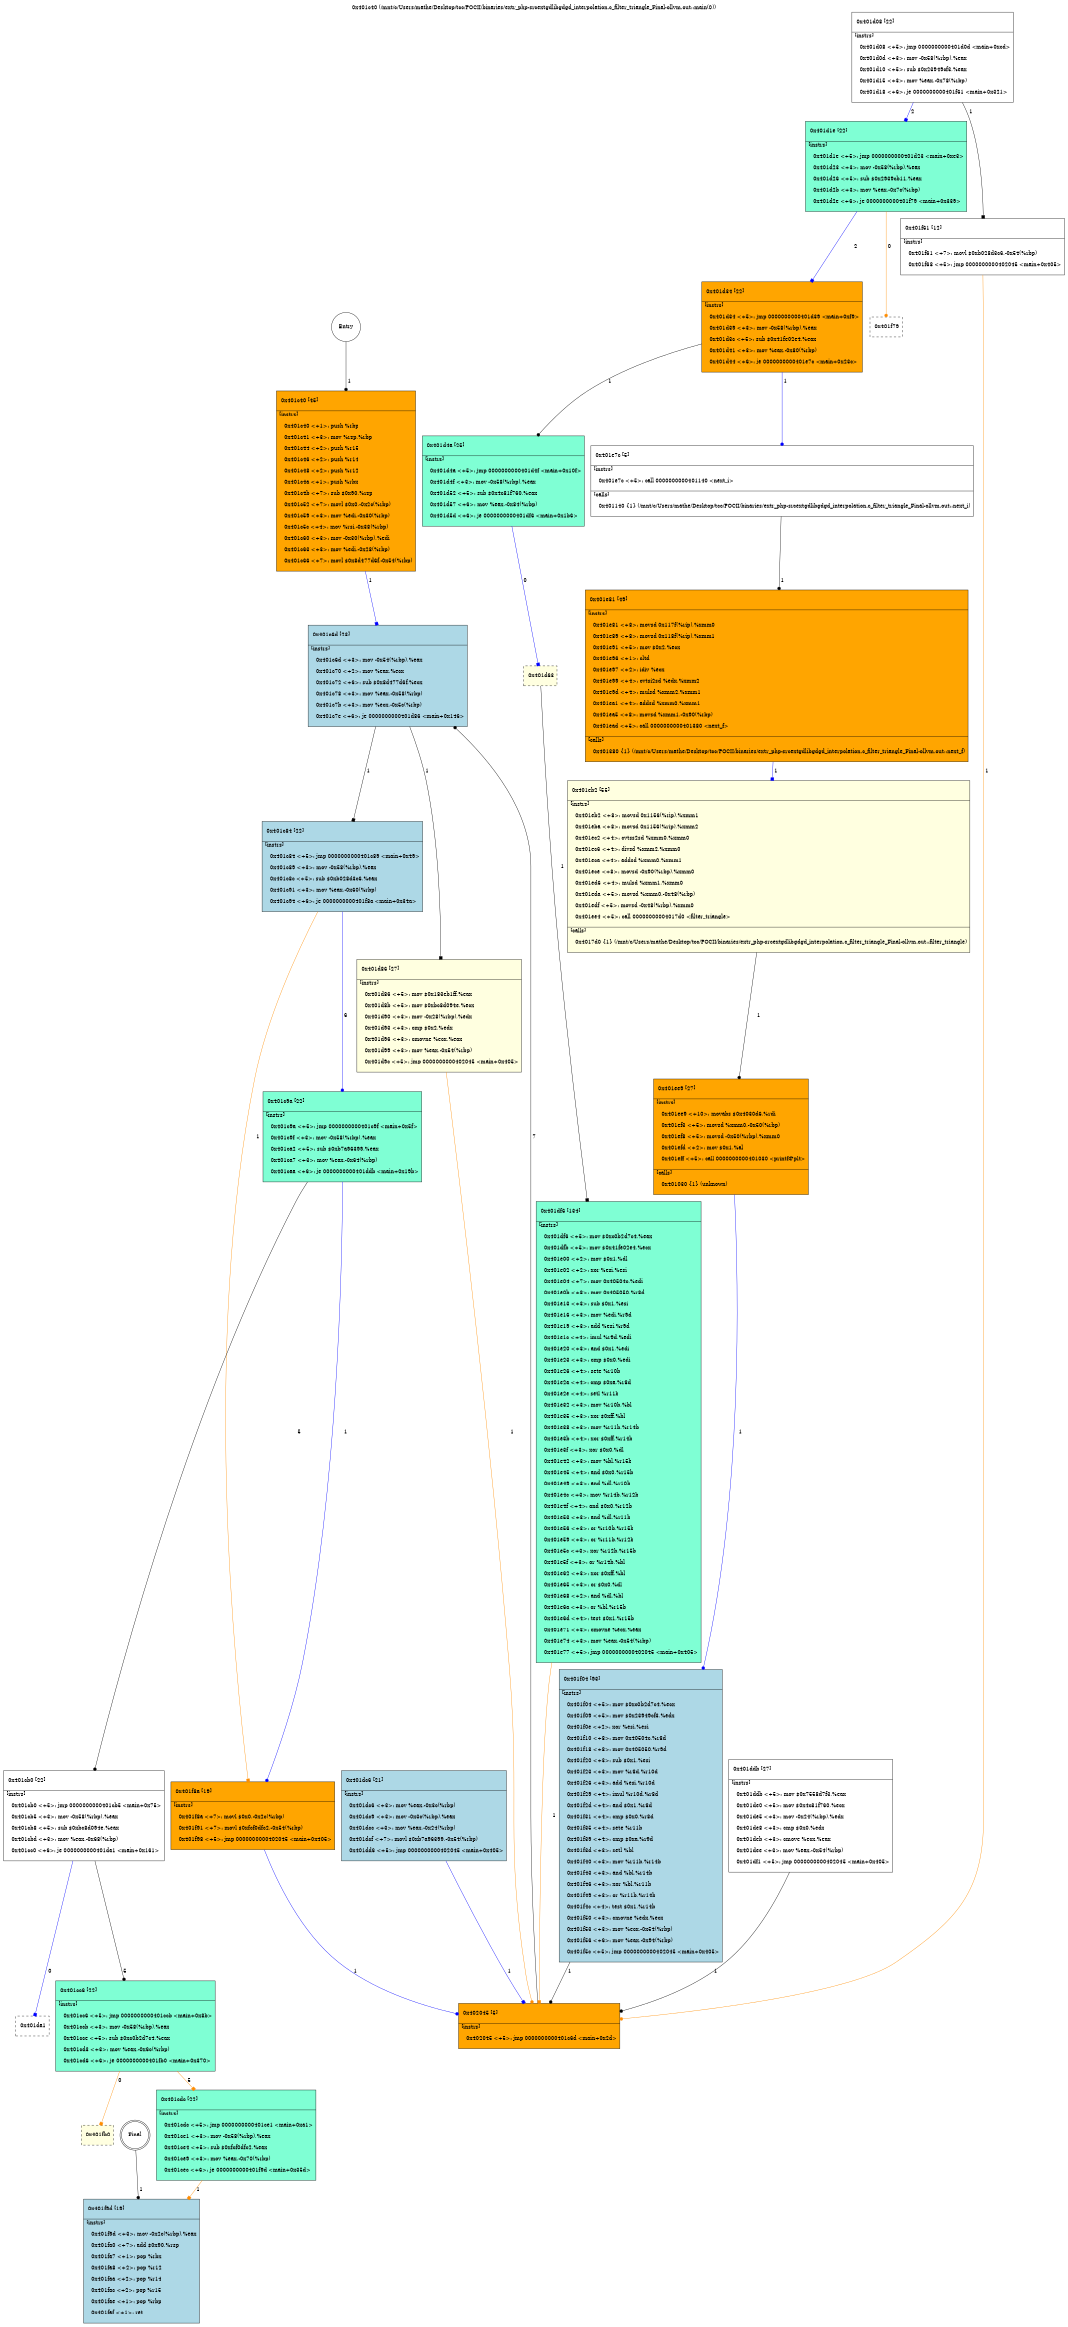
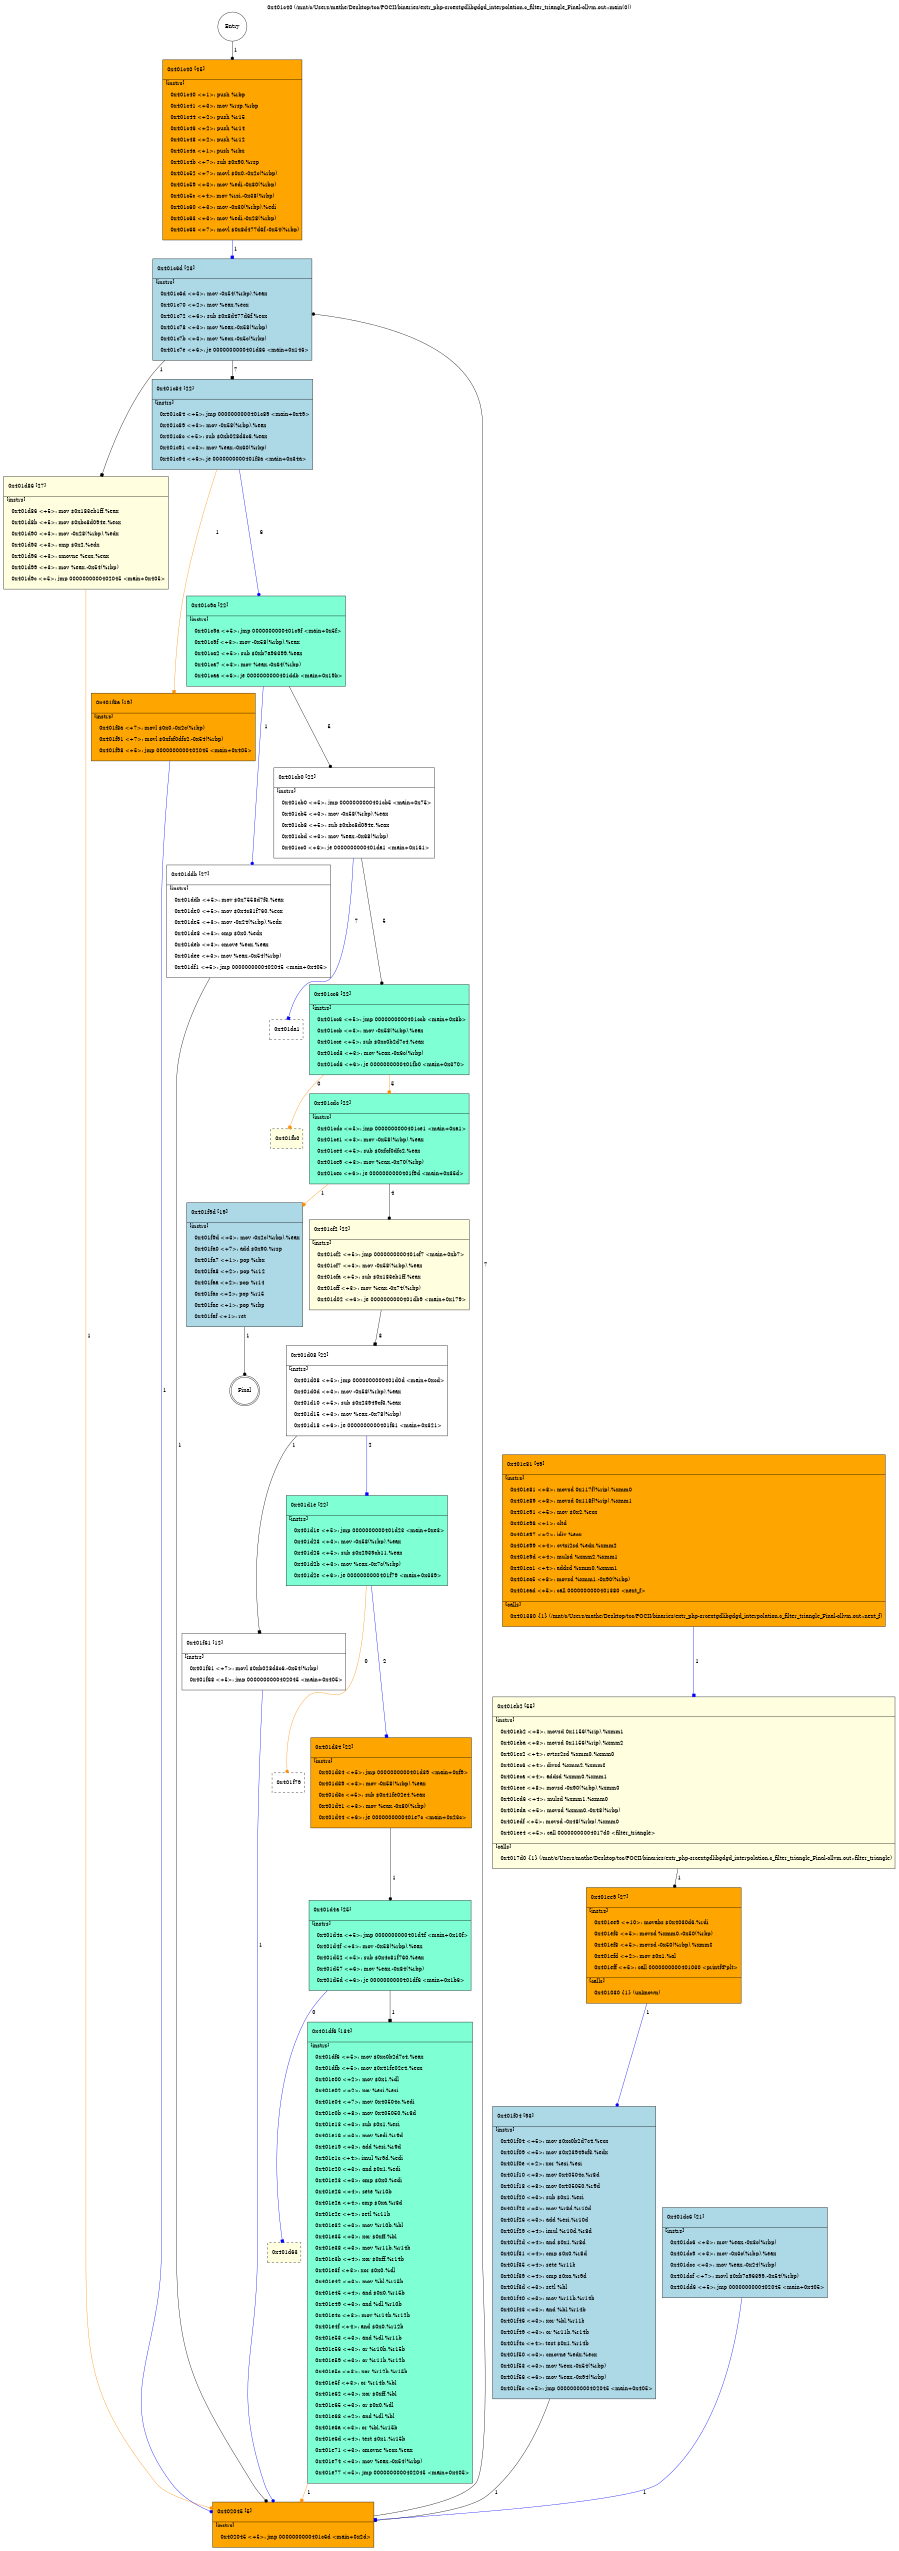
node "0x401e7c [5]": removed
edge "0x401c6d [23]" -> "0x401c84 [22]": label " 1" -> " 7"
edge "0x401d63" -> "0x401df6 [134]": now "0x401d4a [25]" -> "0x401df6 [134]"
node "0x401cf2 [22]": added
edge "0x401f61 [12]" -> "0x402045 [5]": color darkorange -> blue
edge "0x401c9a [22]" -> "0x401f8a [19]": now "0x401c9a [22]" -> "0x401ddb [27]"
edge "0x401cb0 [22]" -> "0x401da1": label " 0" -> " 7"
edge "Final" -> "0x401f9d [19]": reversed
